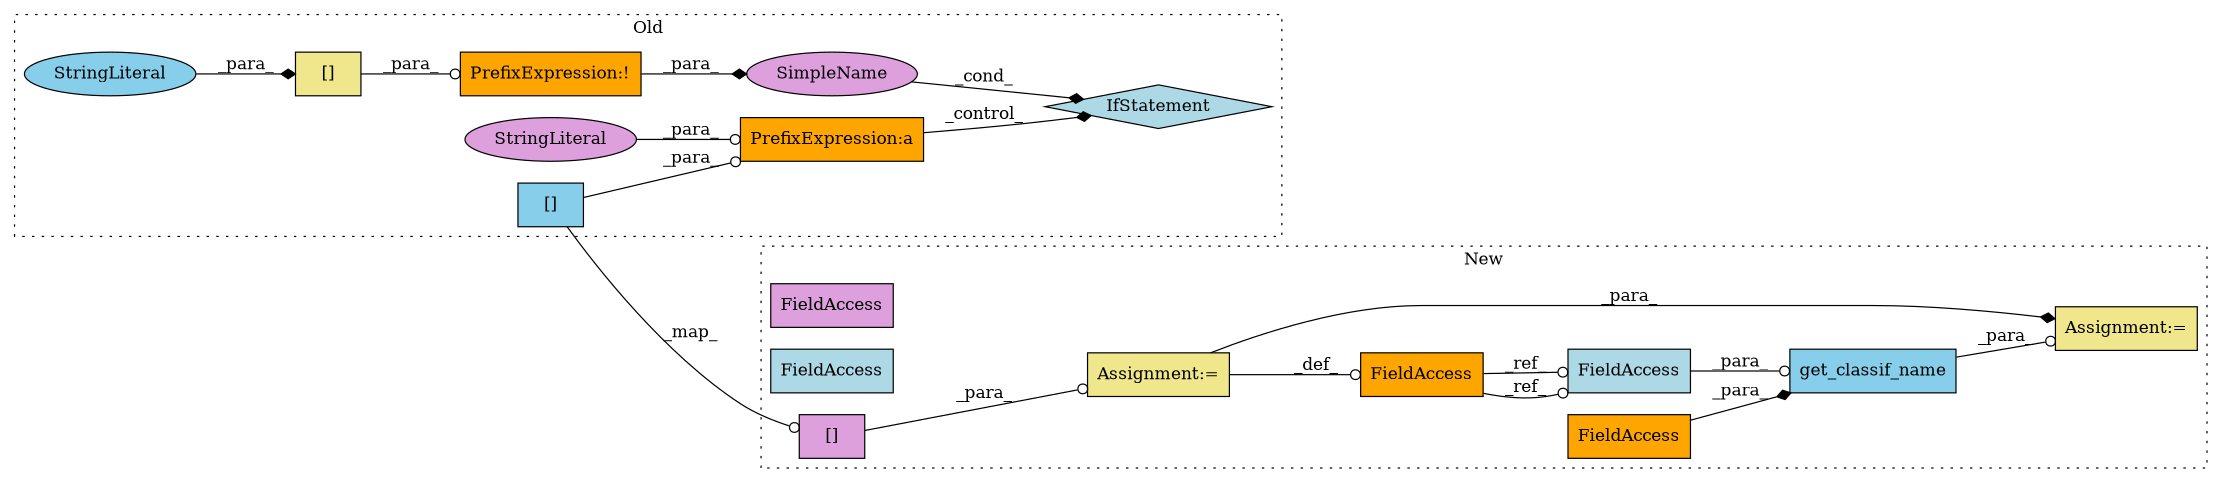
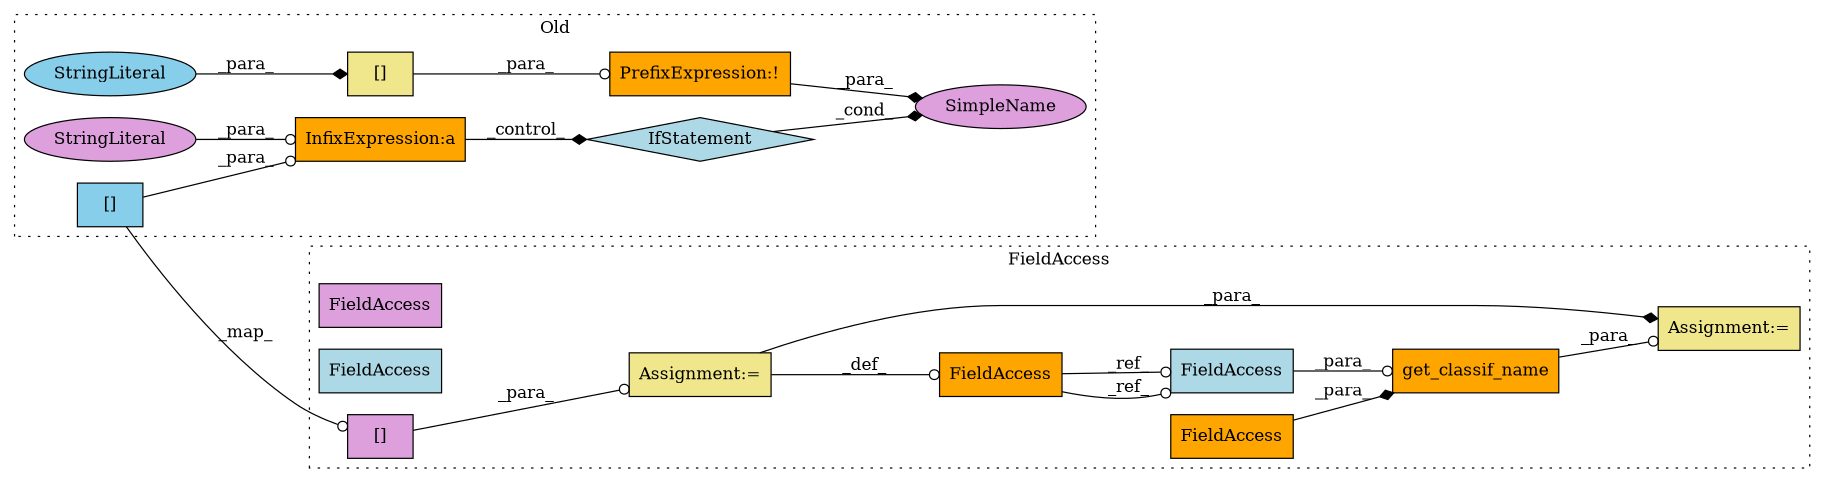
edge "SimpleName" -> "IfStatement": reversed
node "PrefixExpression:a": label "PrefixExpression:a" -> "InfixExpression:a"
cluster "New": label "New" -> "FieldAccess"
node "get_classif_name": fillcolor skyblue -> orange
